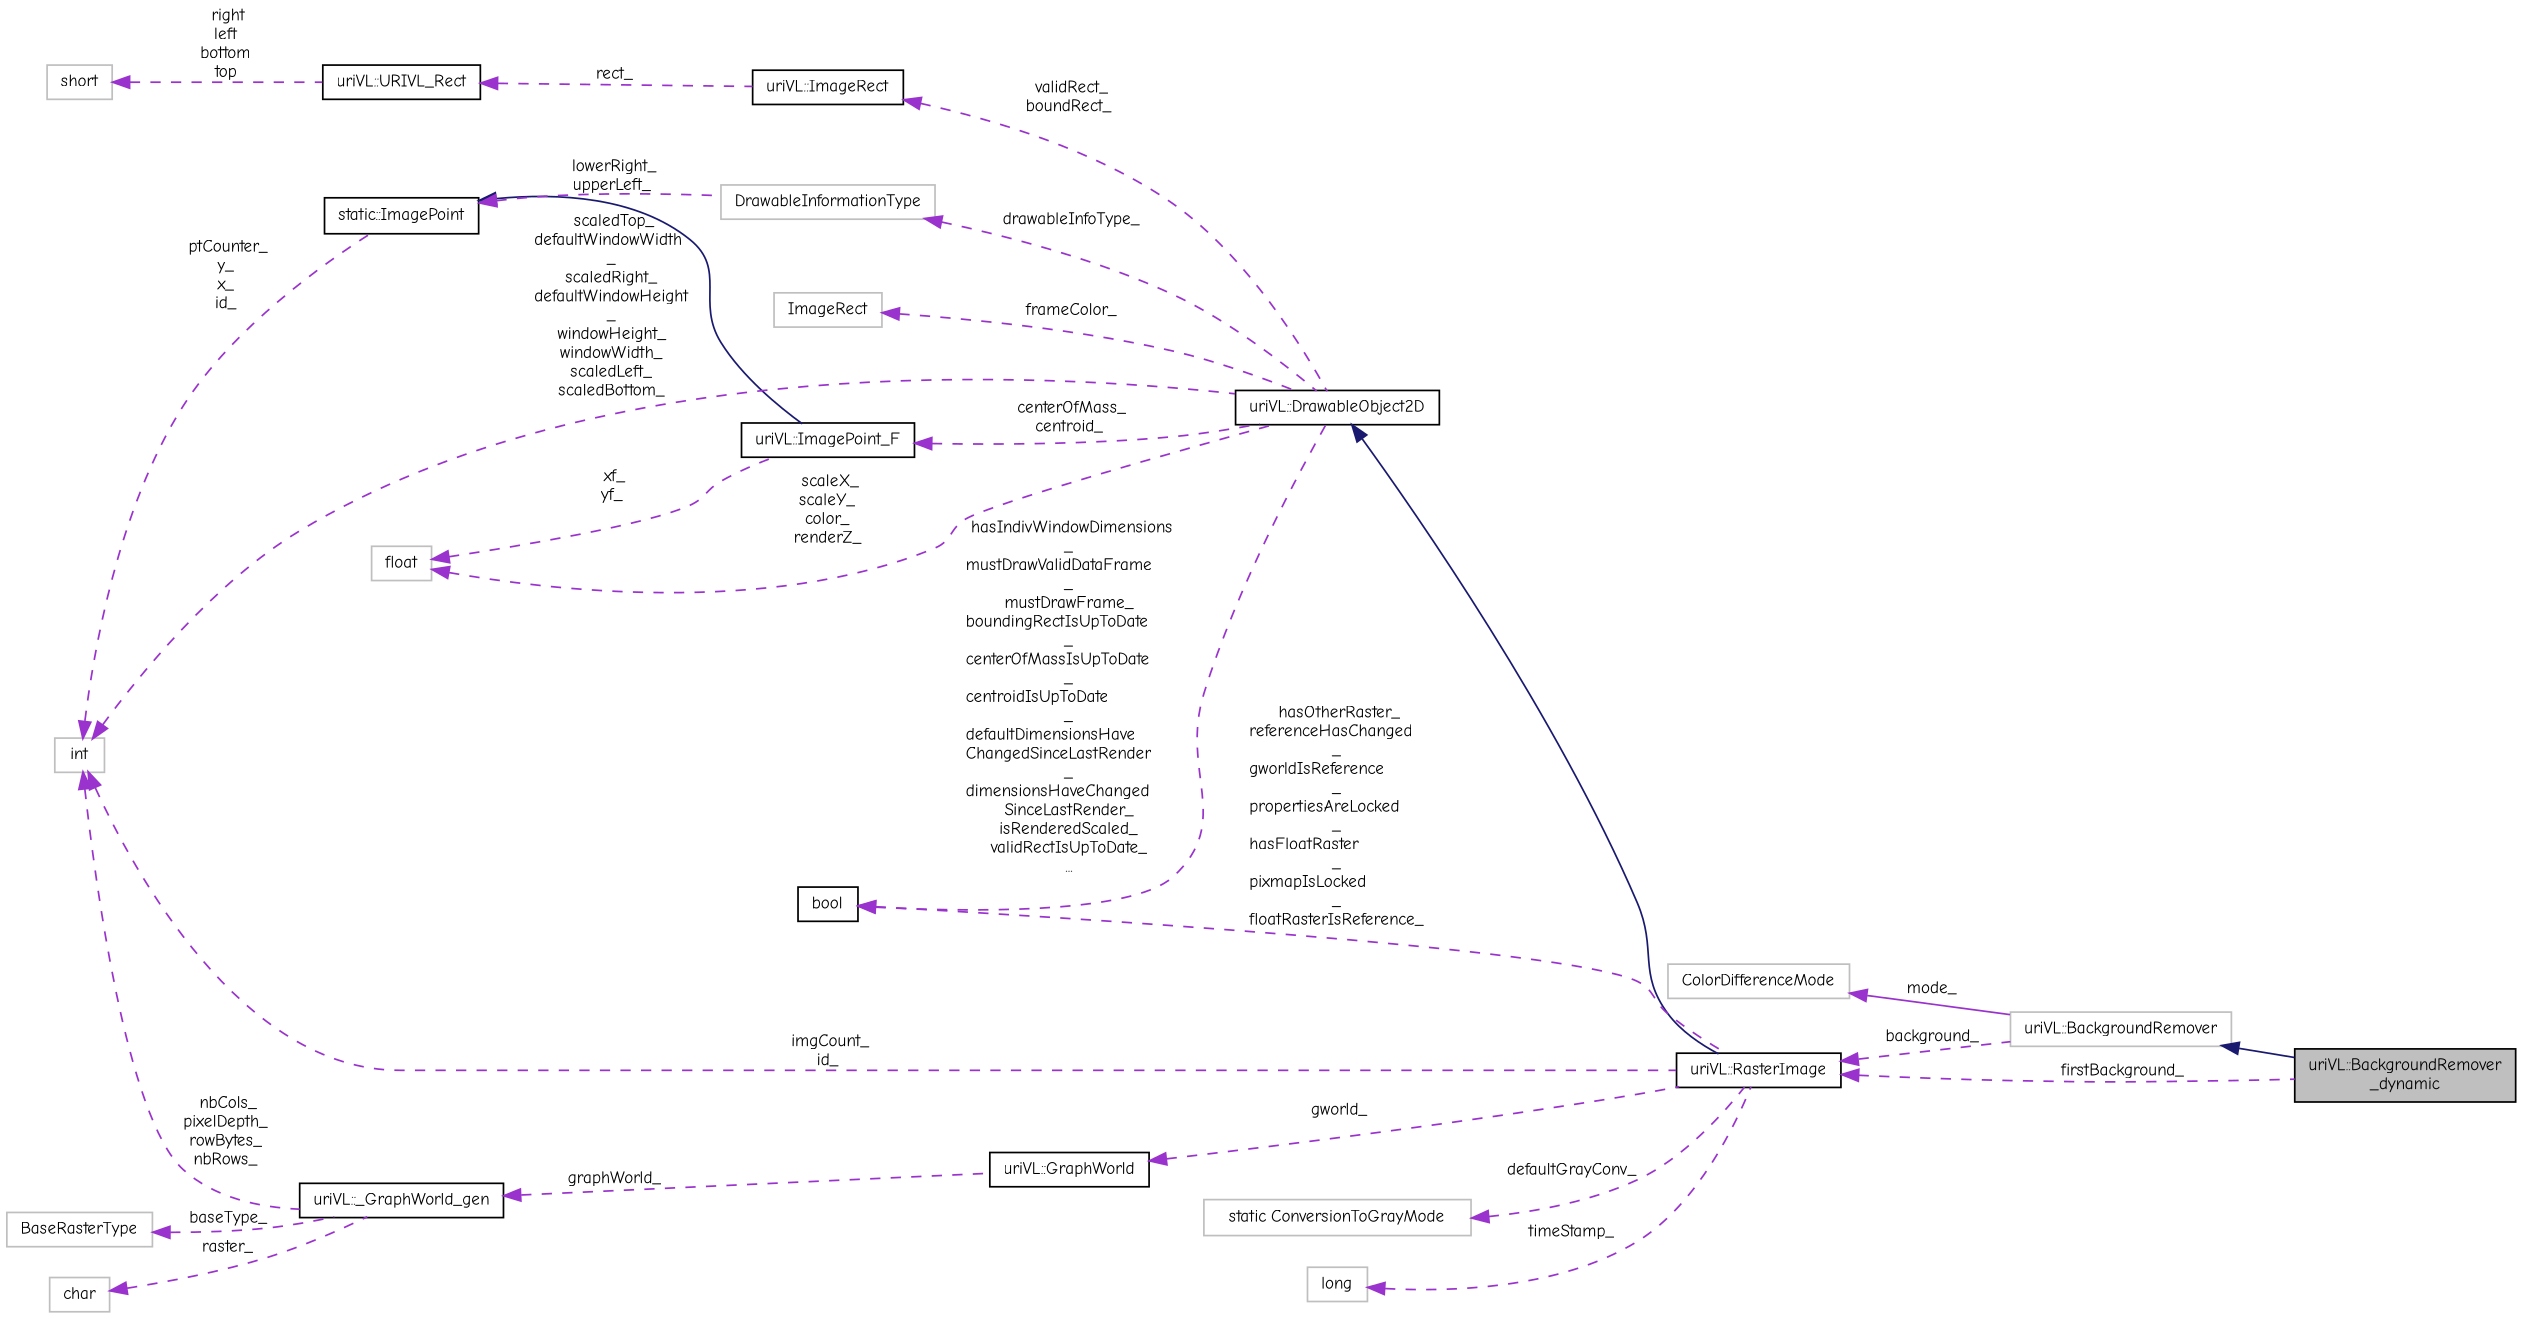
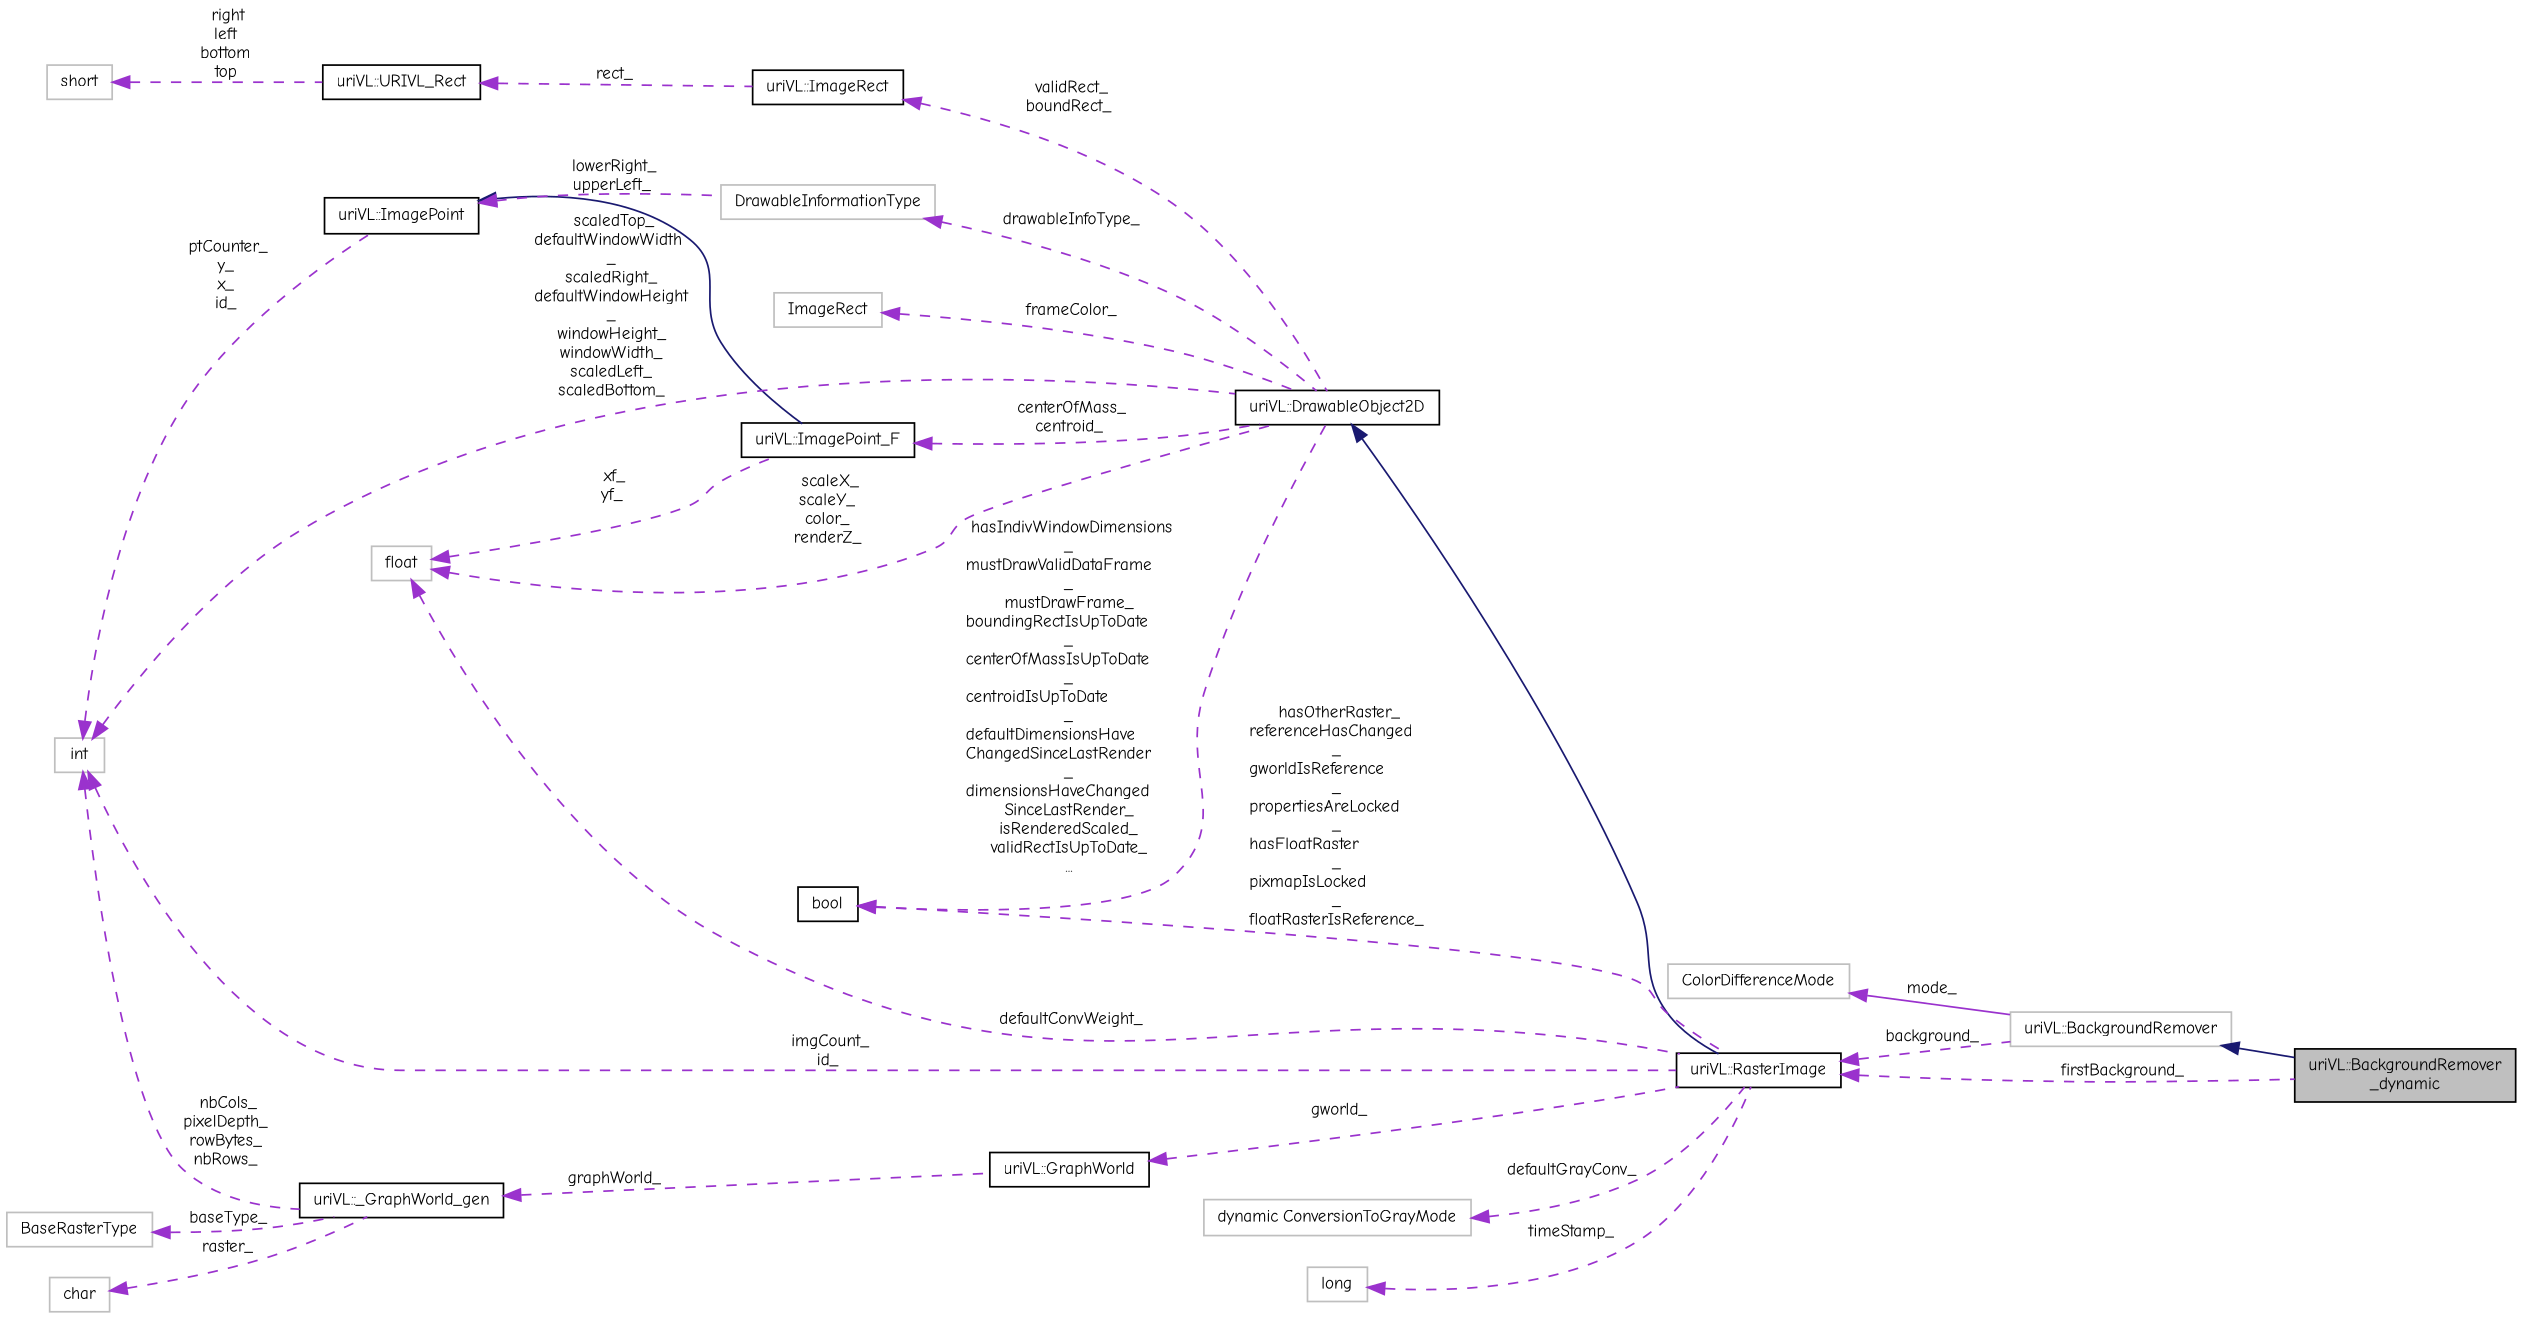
node "static::ImagePoint": label "static::ImagePoint" -> "uriVL::ImagePoint"
edge "uriVL::RasterImage" -> "float": added, label "defaultConvWeight_"
node "static ConversionToGrayMode": label "static ConversionToGrayMode" -> "dynamic ConversionToGrayMode"
